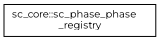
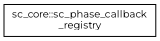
node "sc_core::sc_phase_phase _registry": label "sc_core::sc_phase_phase _registry" -> "sc_core::sc_phase_callback _registry"
